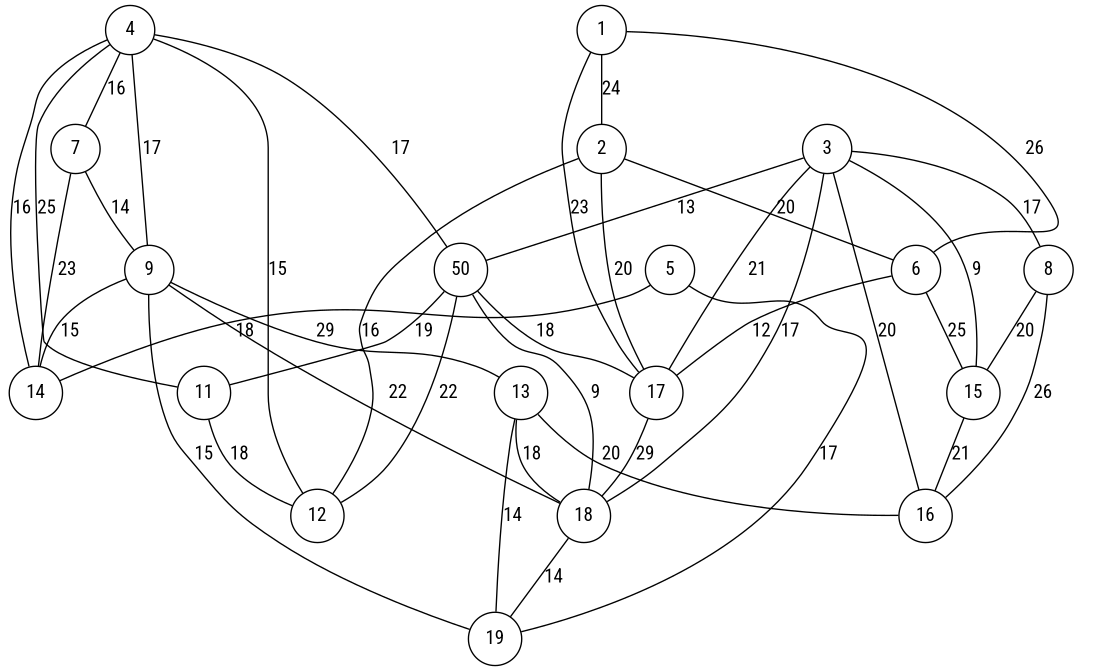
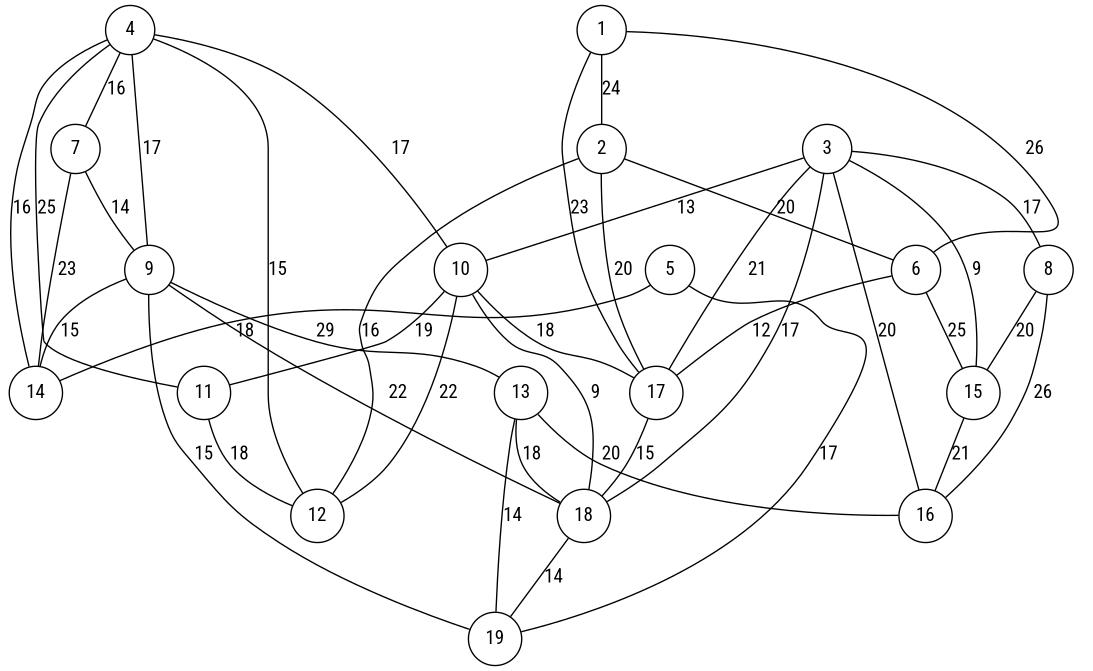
node "50": label "50" -> "10"
edge "17" -- "18": label "29" -> "15"
